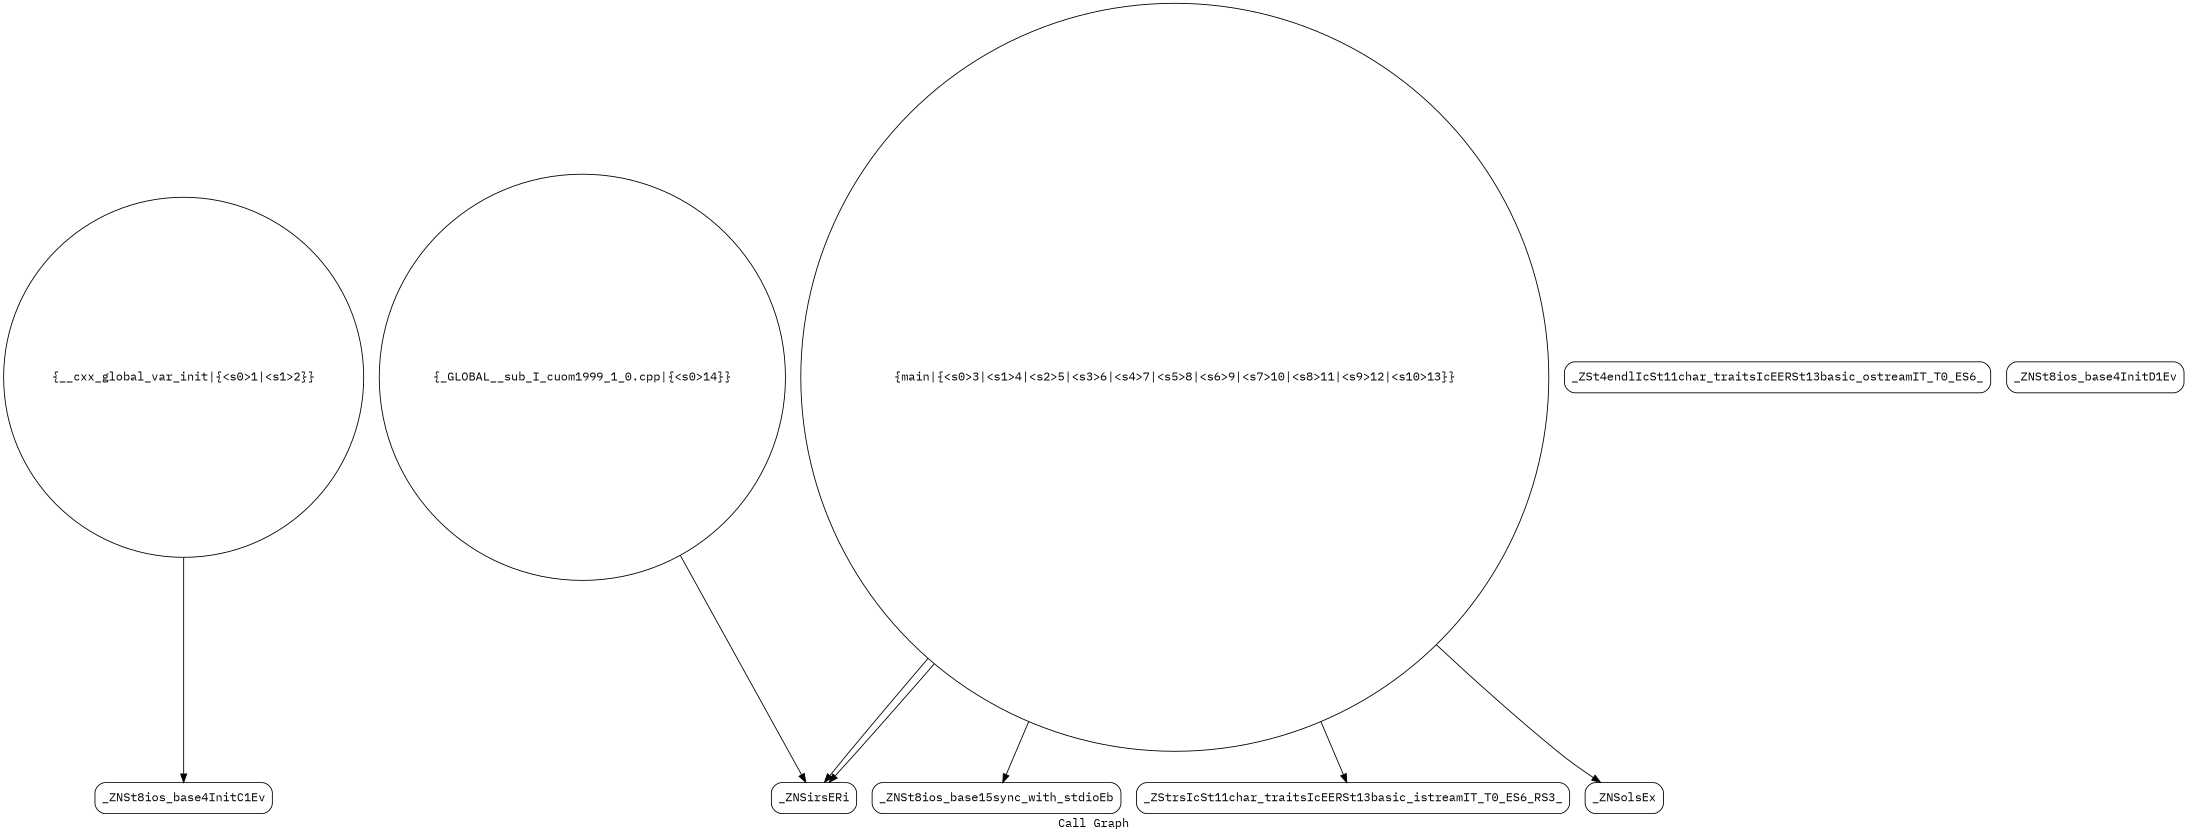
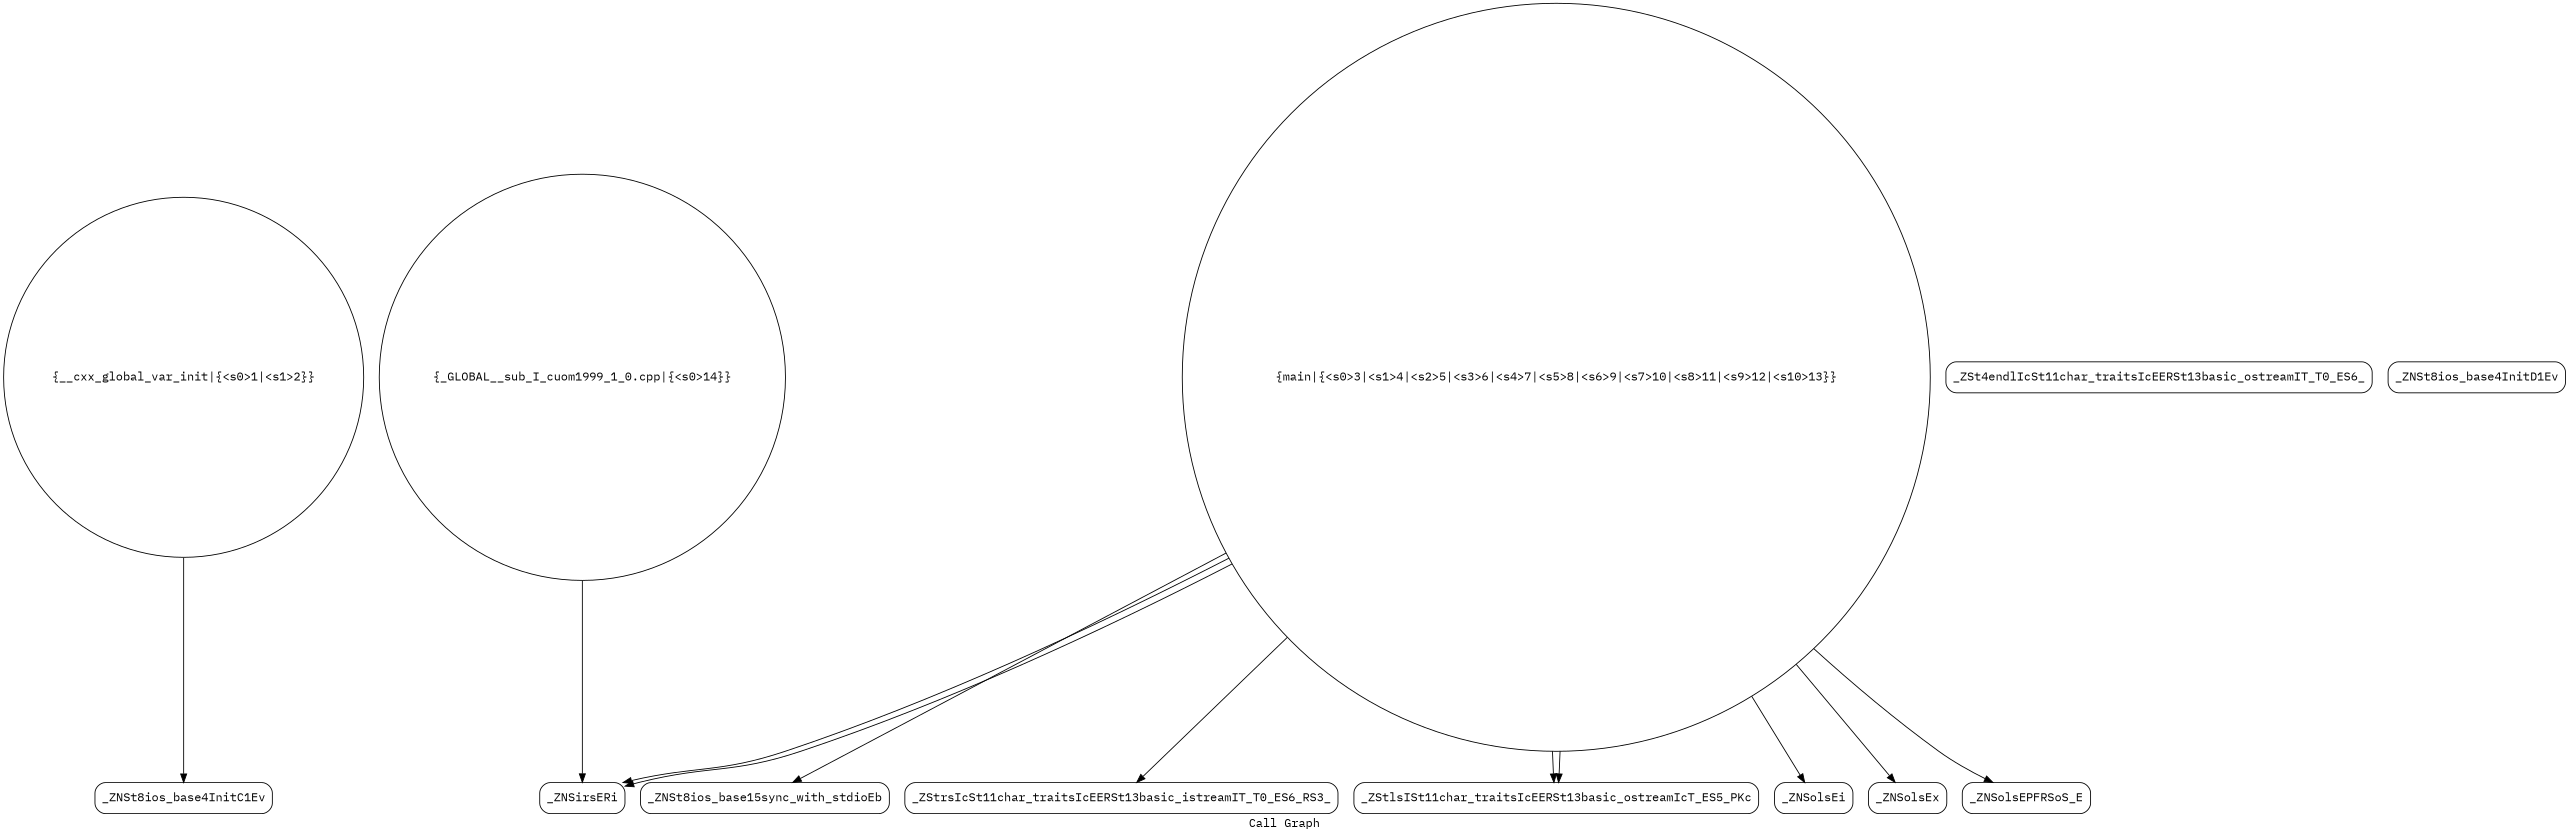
node "_ZStlsISt11char_traitsIcEERSt13basic_ostreamIcT_ES5_PKc": added
node "_ZNSolsEi": added
node "_ZNSolsEPFRSoS_E": added
